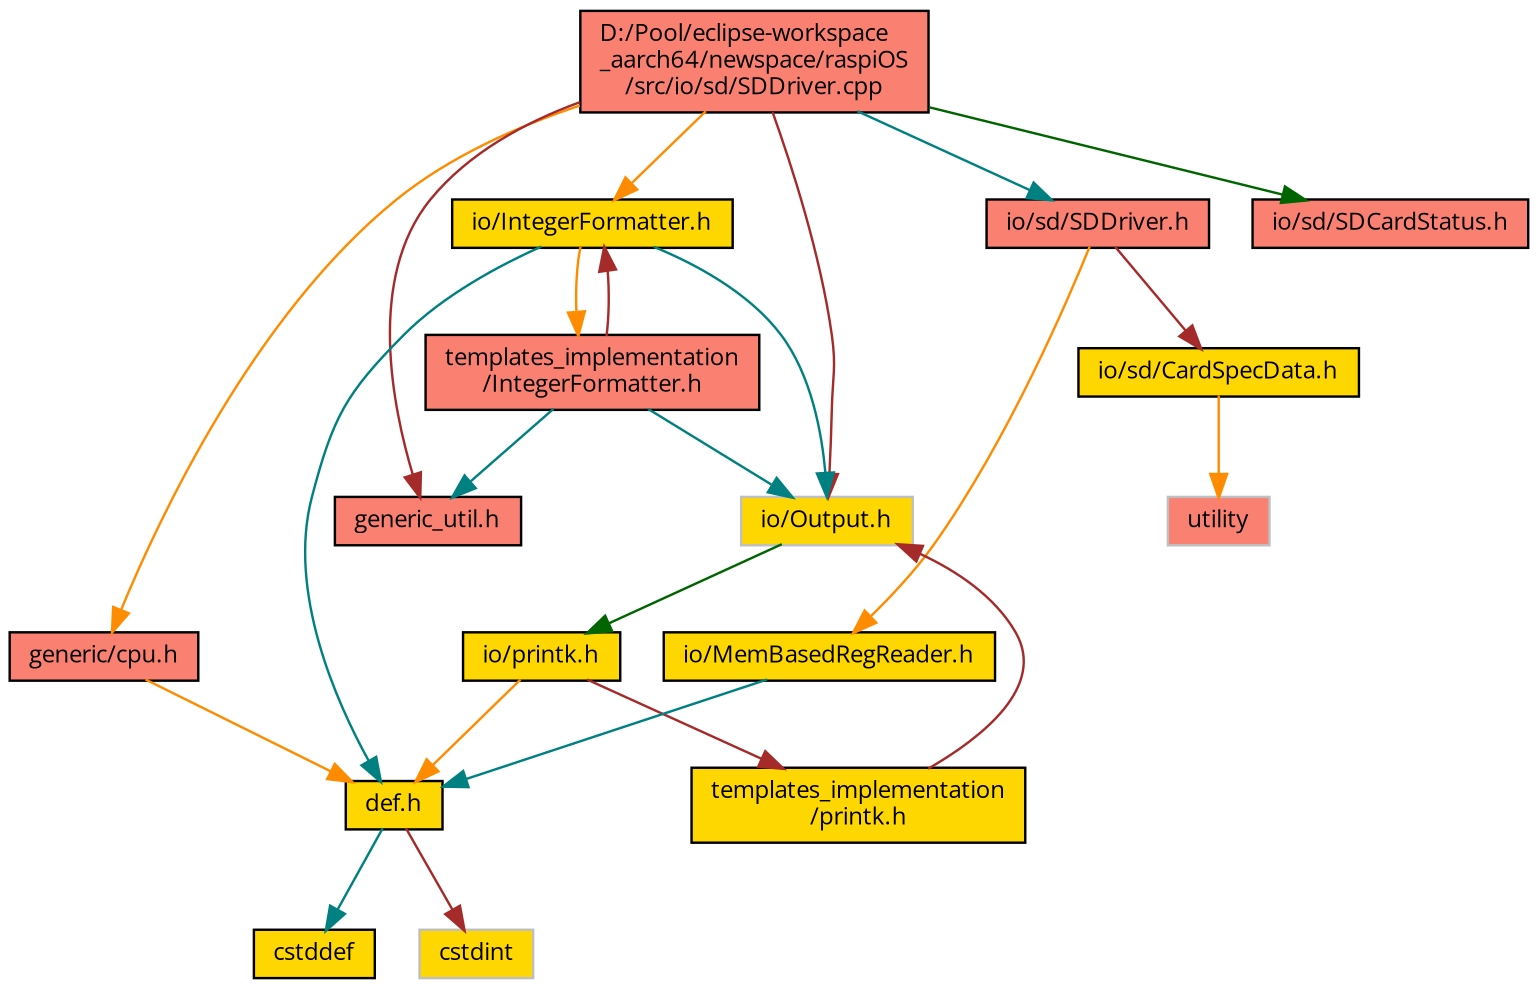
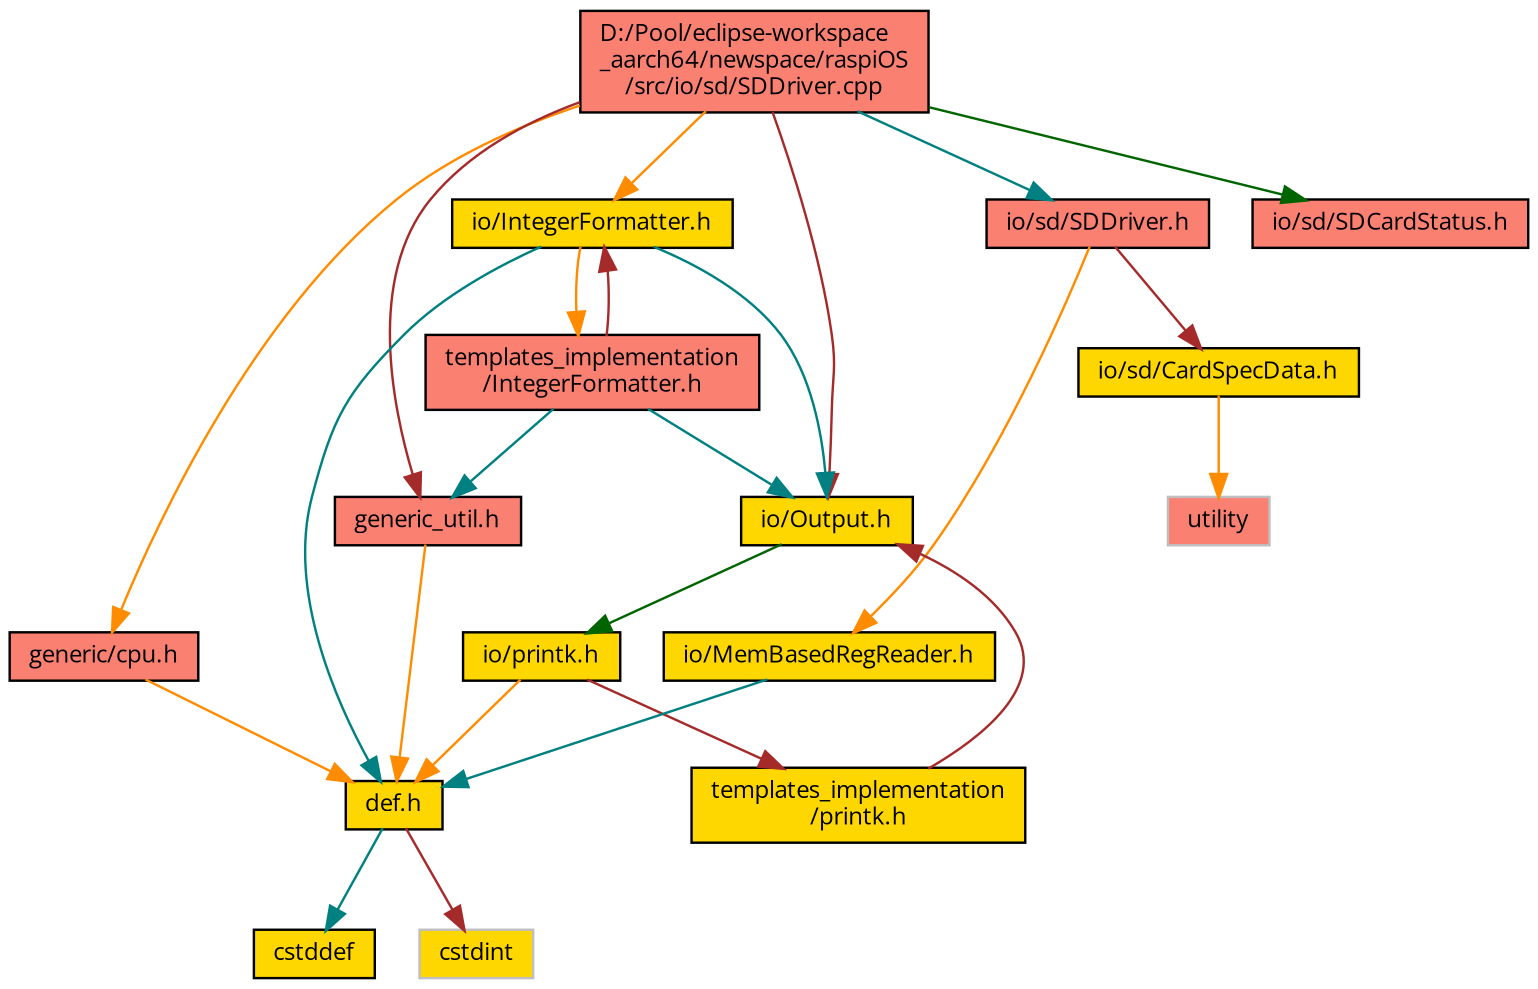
node "io/Output.h": color grey75 -> black
edge "generic_util.h" -> "def.h": added
